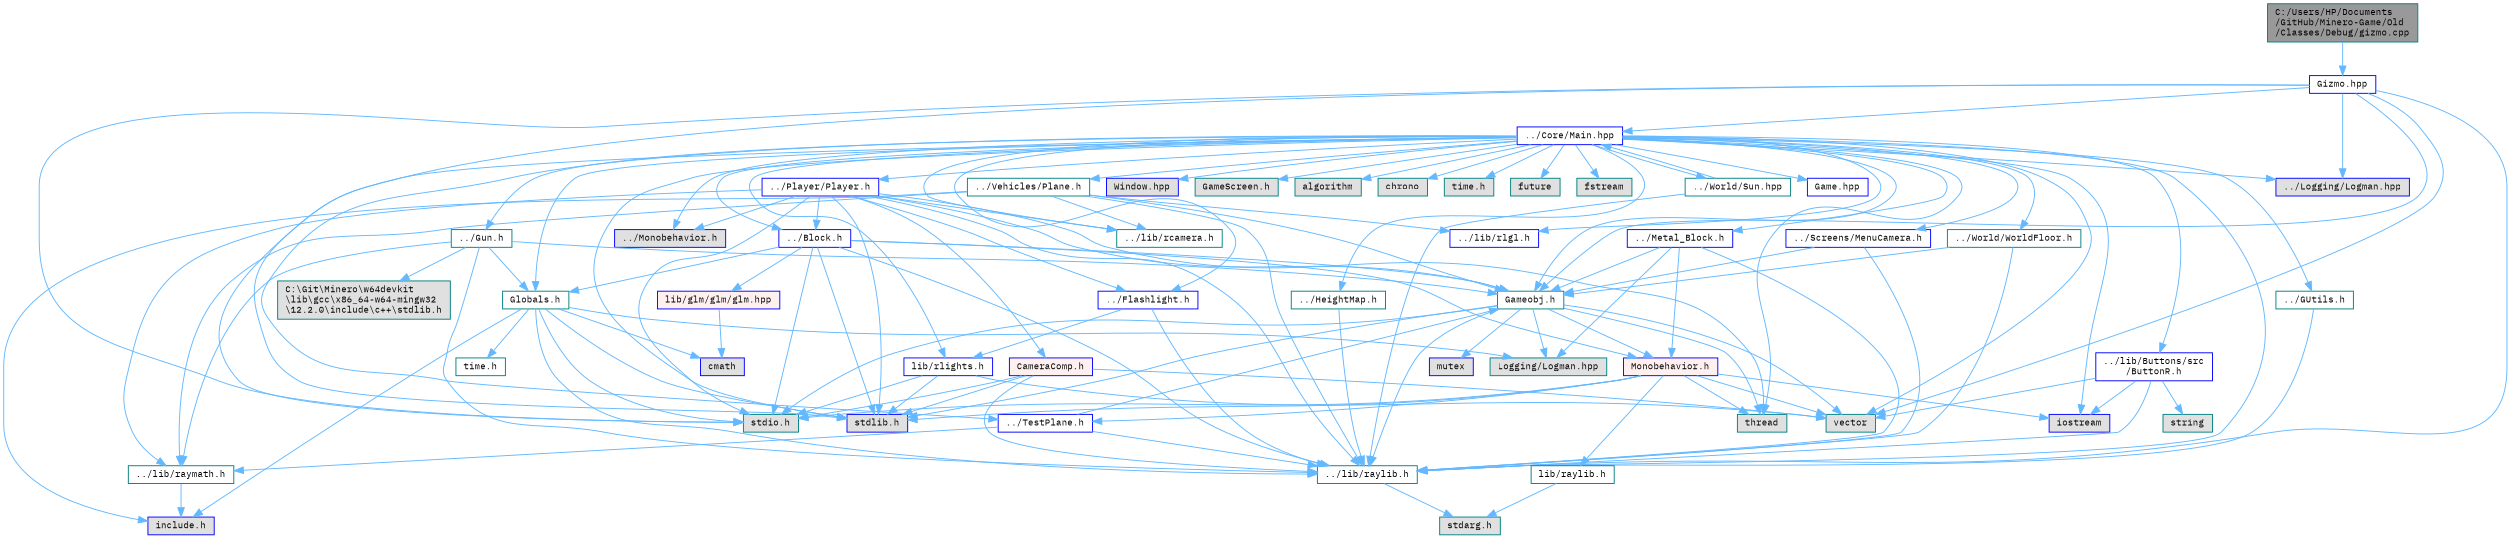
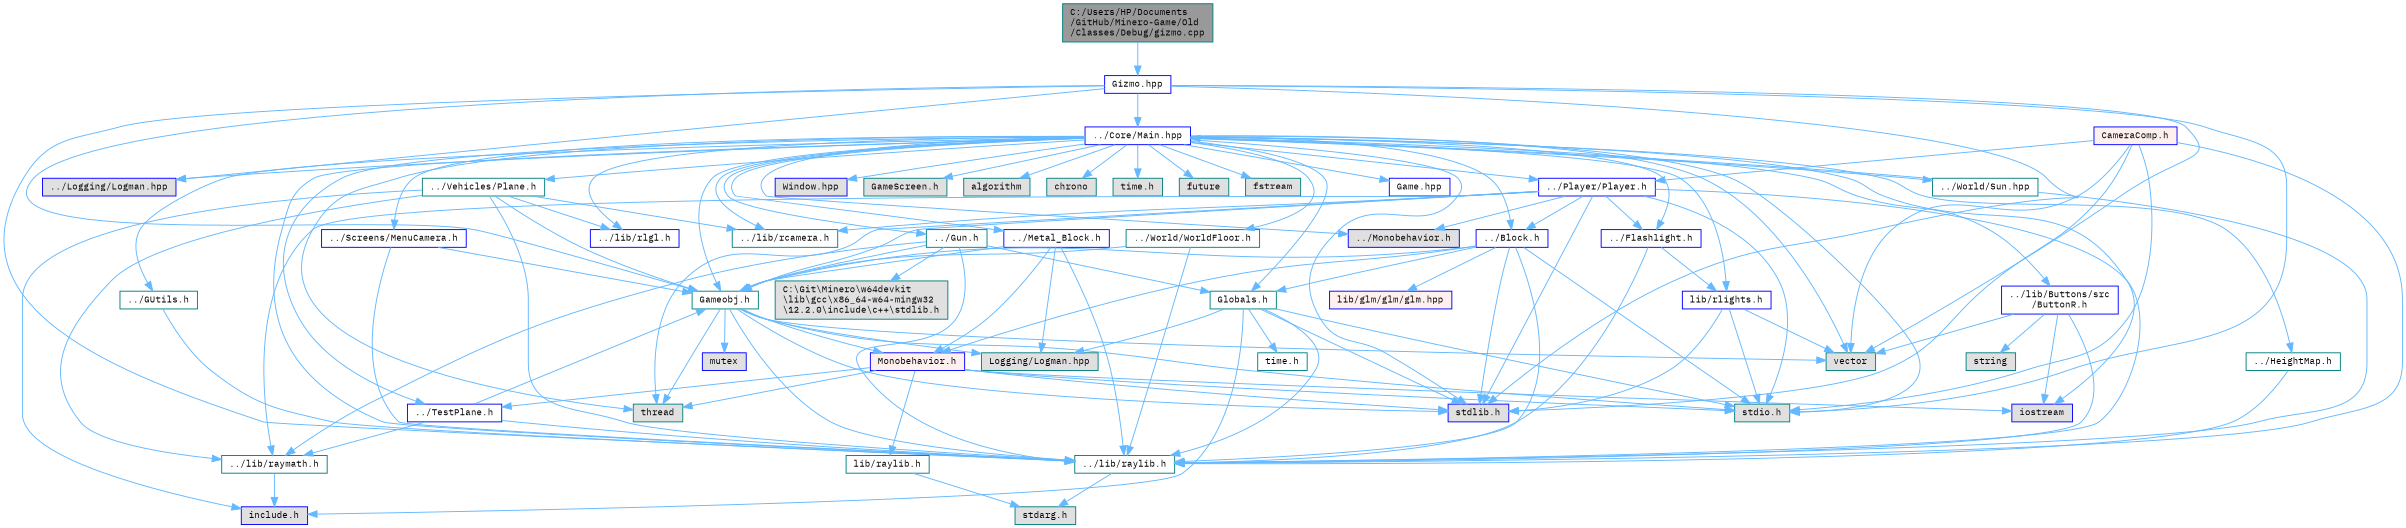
edge "../Player/Player.h" -> "CameraComp.h": reversed
node "cmath": removed
edge "Monobehavior.h" -> "vector": removed
